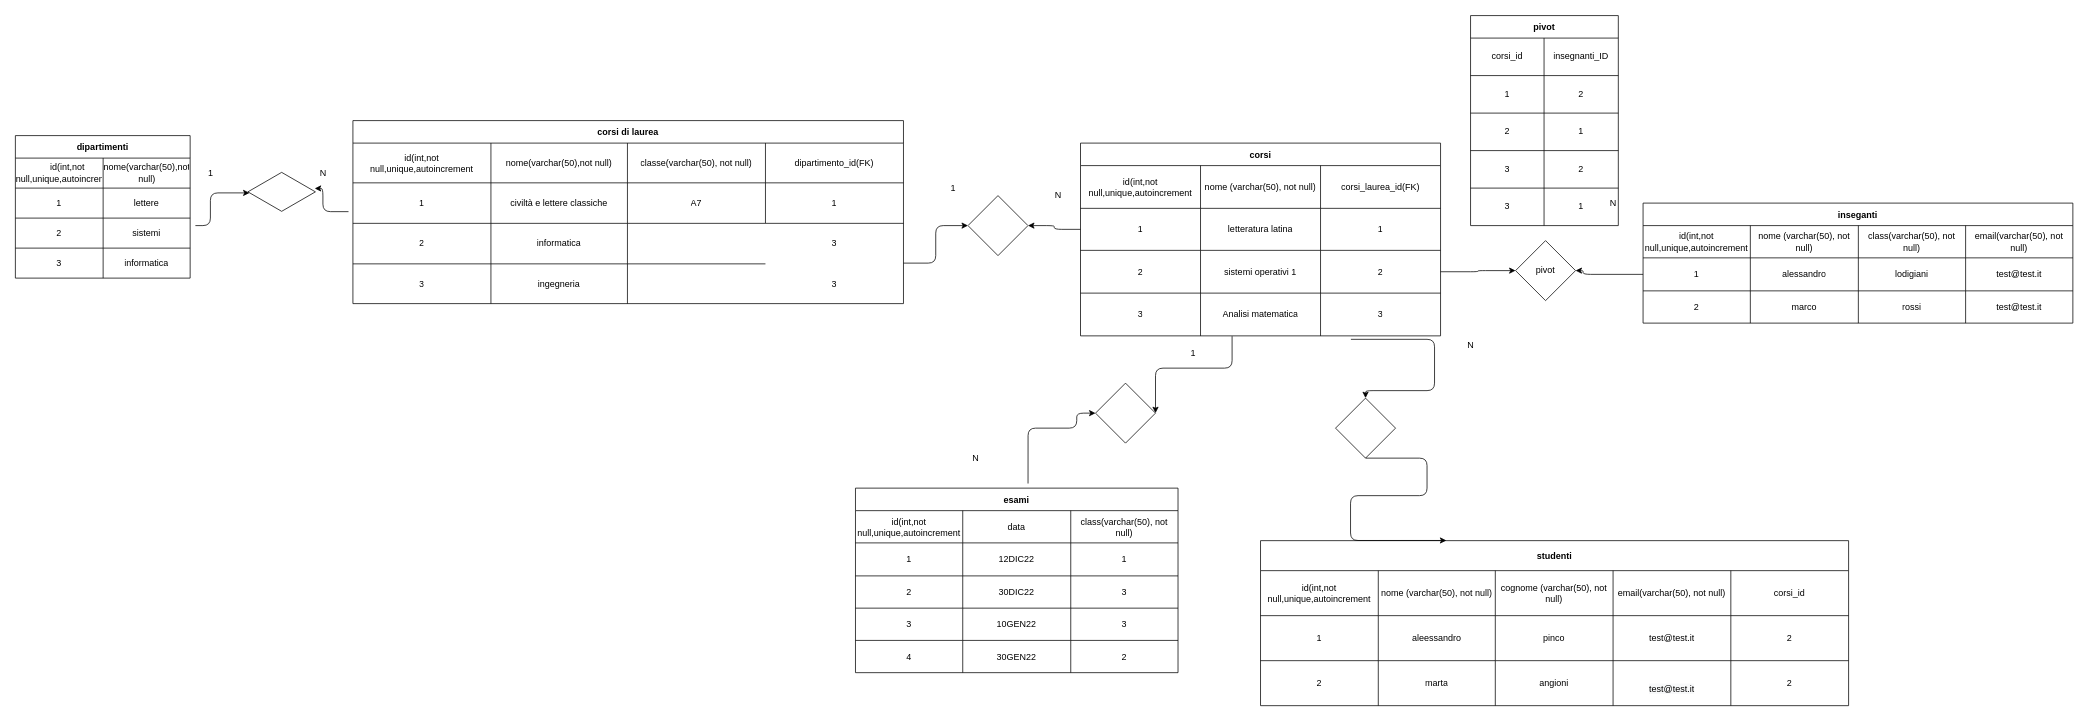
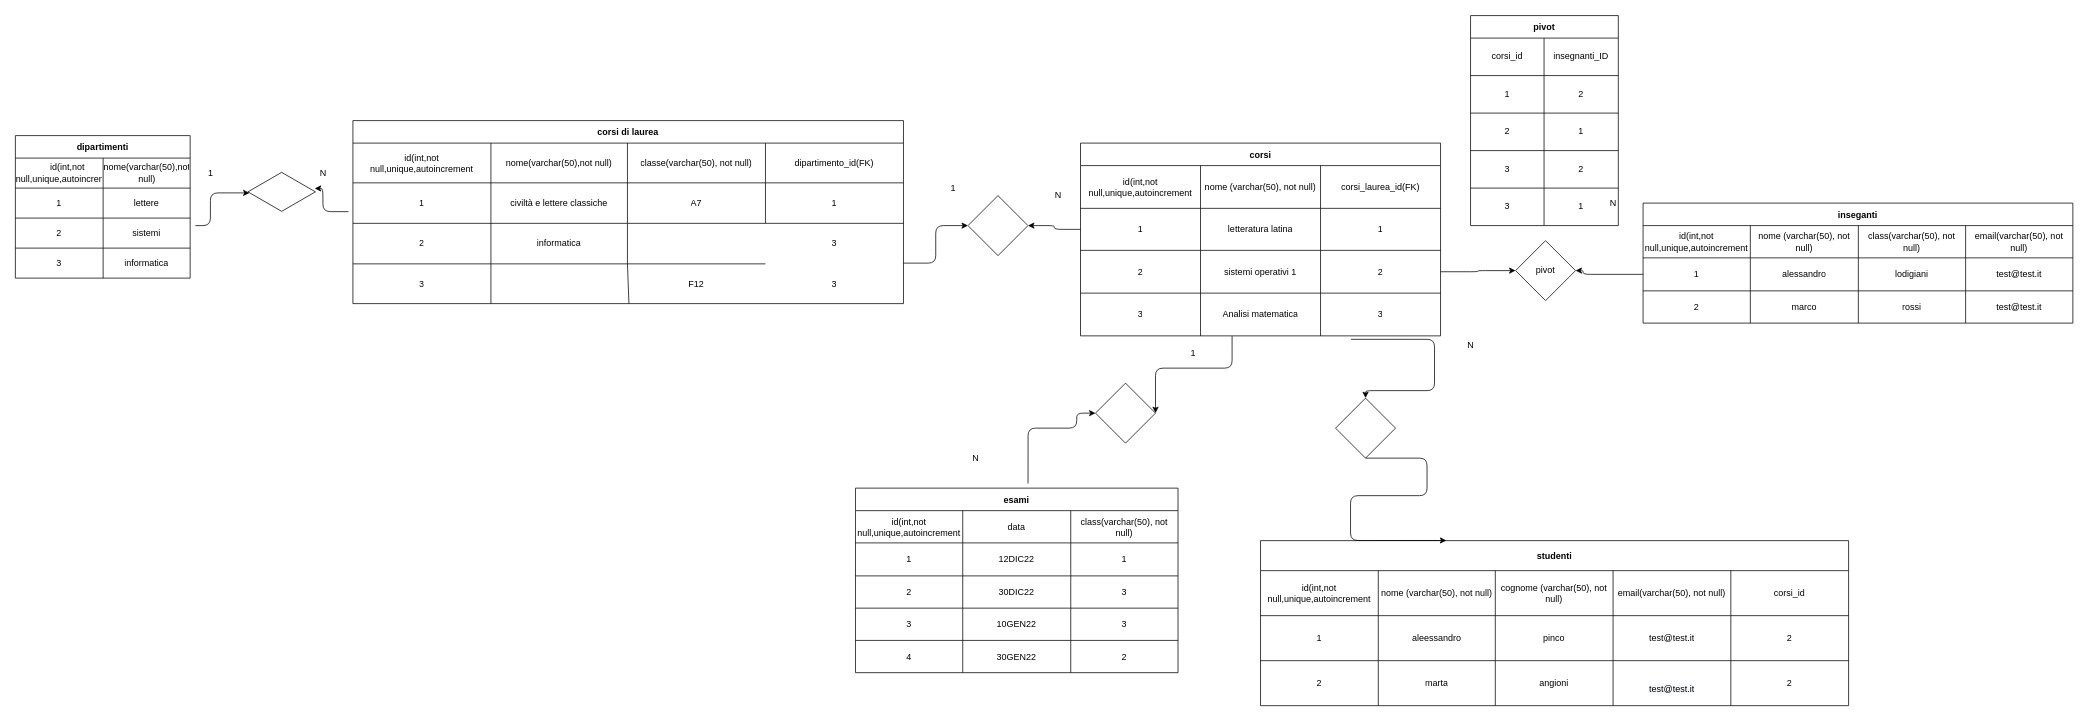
node "ingegneria": removed
node "F12": added
